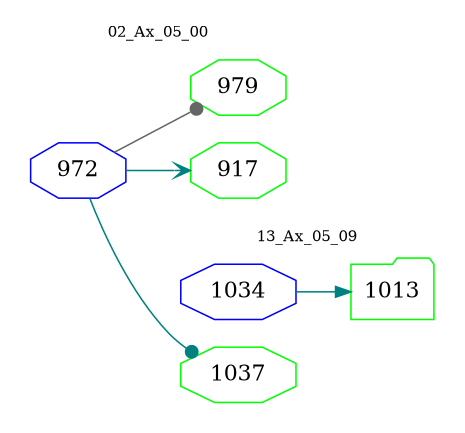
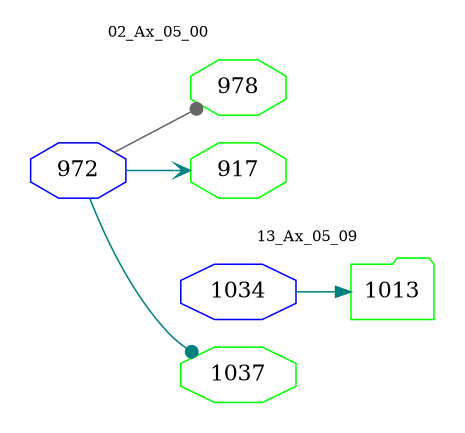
node "979": label "979" -> "978"
